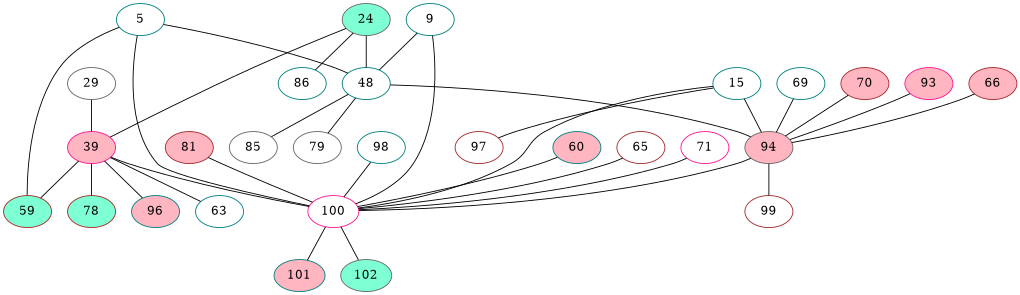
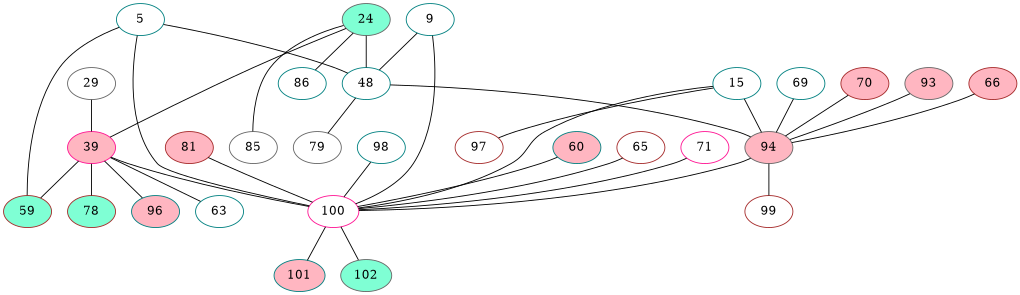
node "93": color deeppink -> gray40
edge "48" -- "85": now "24" -- "85"
